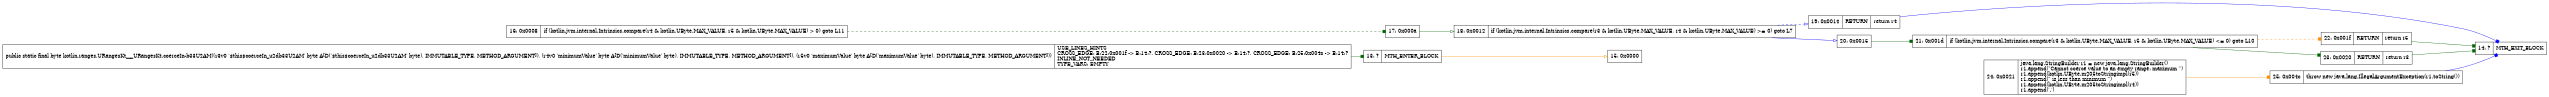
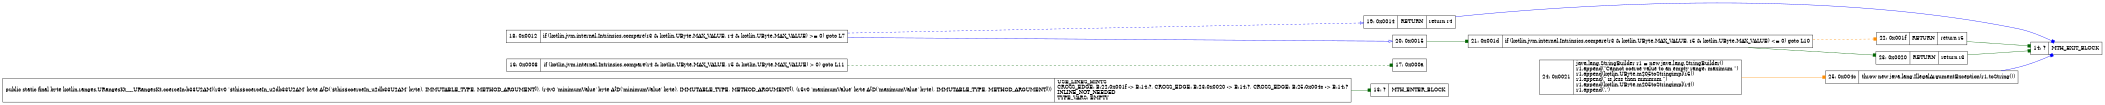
edge "17: 0x000a" -> "18: 0x0012": removed
node "15: 0x0000": removed
